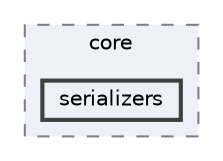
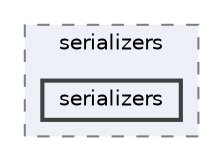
cluster "core": label "core" -> "serializers"
